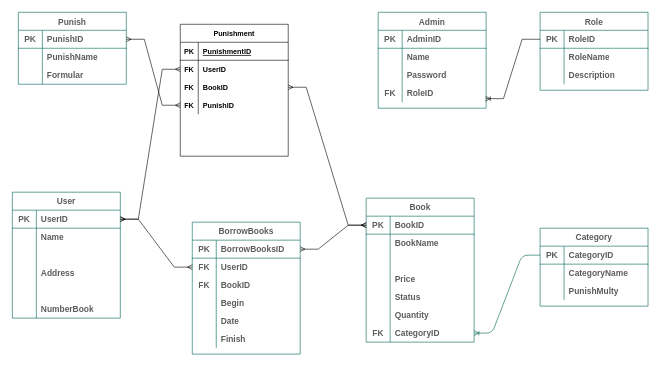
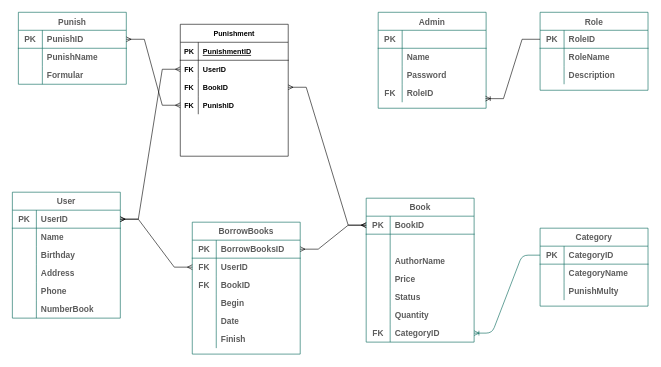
node "AdminID": removed
node "BookName": removed
node "Birthday": added
node "AuthorName": added
node "Phone": added
